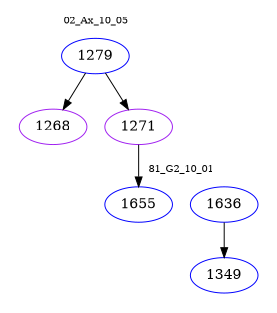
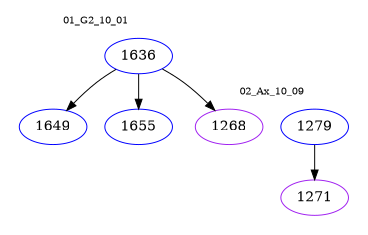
cluster "02_Ax_10_05": label "02_Ax_10_05" -> "02_Ax_10_09"
edge "1279" -> "1268": now "1636" -> "1268"
edge "1271" -> "1655": now "1636" -> "1655"
cluster "81_G2_10_01": label "81_G2_10_01" -> "01_G2_10_01"
node "1349": label "1349" -> "1649"
